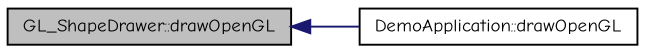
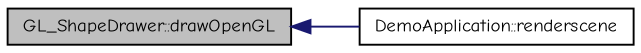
node "DemoApplication::drawOpenGL": label "DemoApplication::drawOpenGL" -> "DemoApplication::renderscene"
